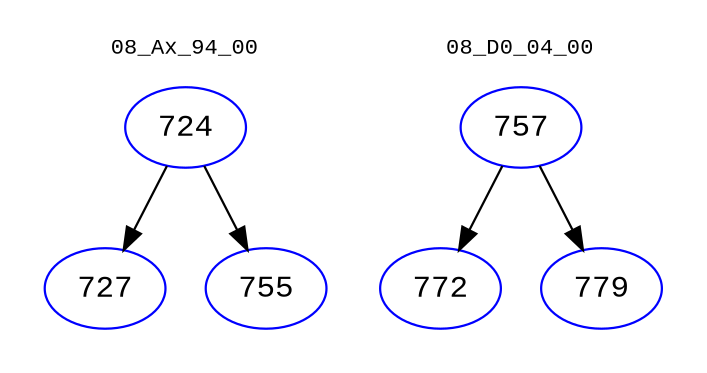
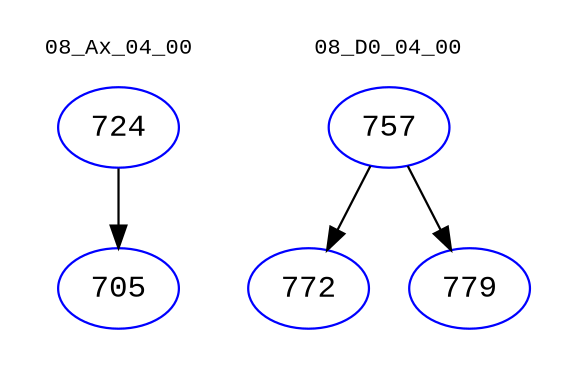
cluster "08_Ax_94_00": label "08_Ax_94_00" -> "08_Ax_04_00"
node "727": removed
node "755": label "755" -> "705"
